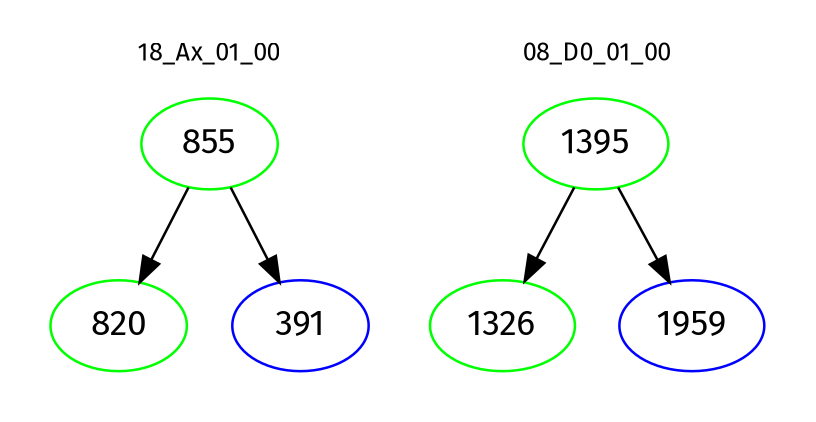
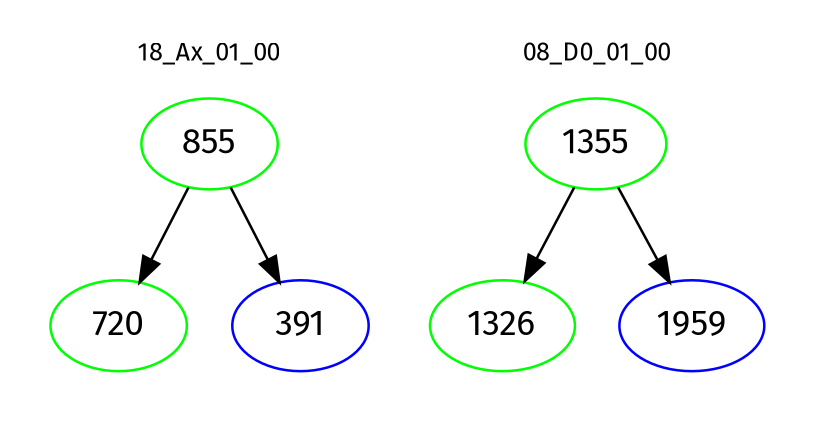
node "1395": label "1395" -> "1355"
node "820": label "820" -> "720"
